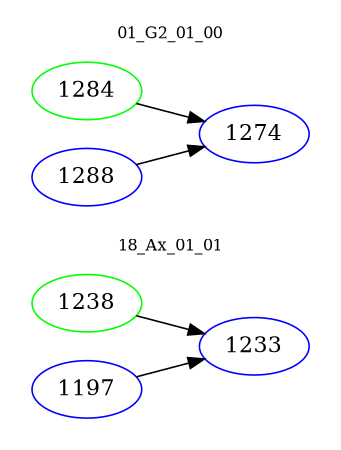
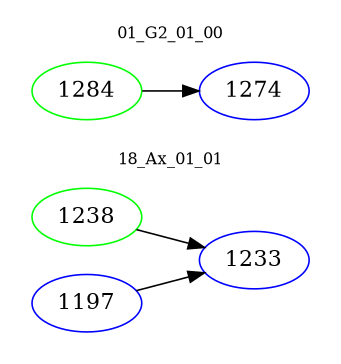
node "1288": removed
